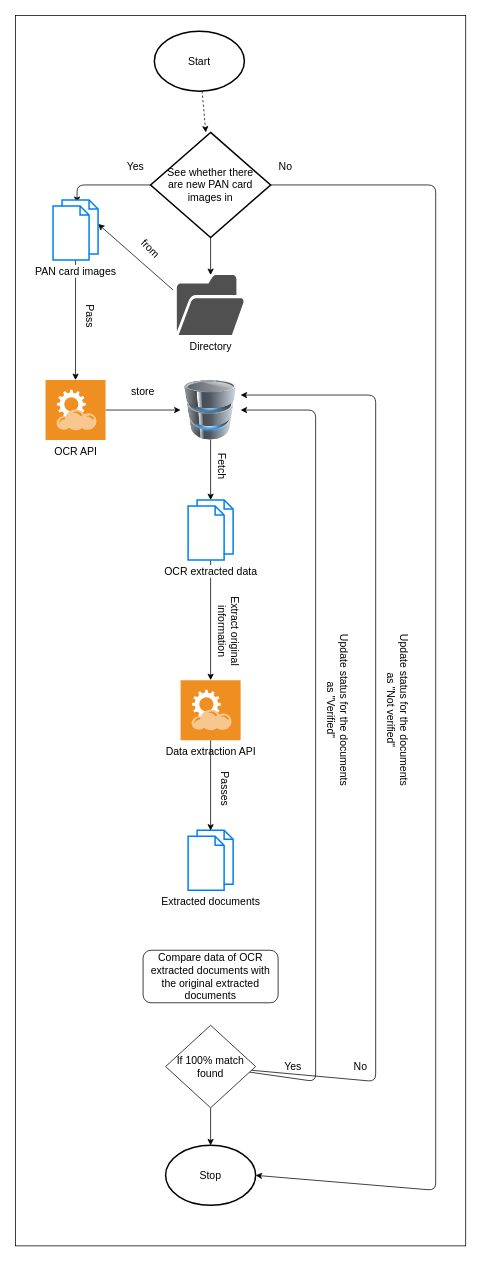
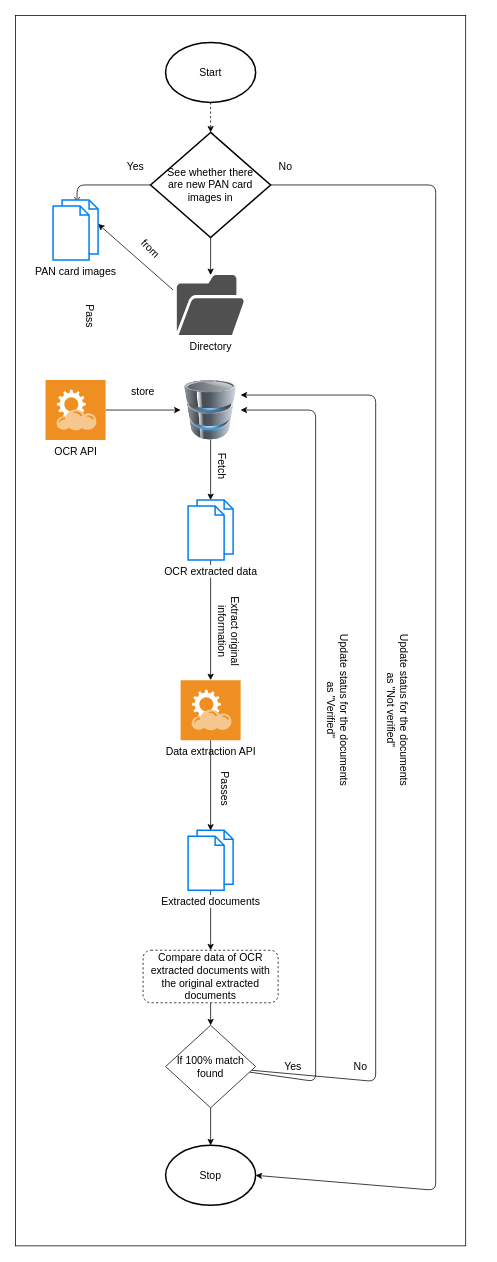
node "Start": moved (199, 61) -> (210, 72)
edge "See whether there are new PAN card images in" -> "PAN card images": arrowhead classic -> open
edge "PAN card images" -> "OCR API": removed
edge "Extracted documents" -> "Compare data of OCR extracted documents with the original extracted documents": added
node "Compare data of OCR extracted documents with the original extracted documents": style solid -> dashed
edge "Compare data of OCR extracted documents with the original extracted documents" -> "If 100% match found": added
